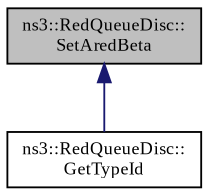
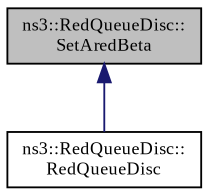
node "ns3::RedQueueDisc:: GetTypeId": label "ns3::RedQueueDisc:: GetTypeId" -> "ns3::RedQueueDisc:: RedQueueDisc"
